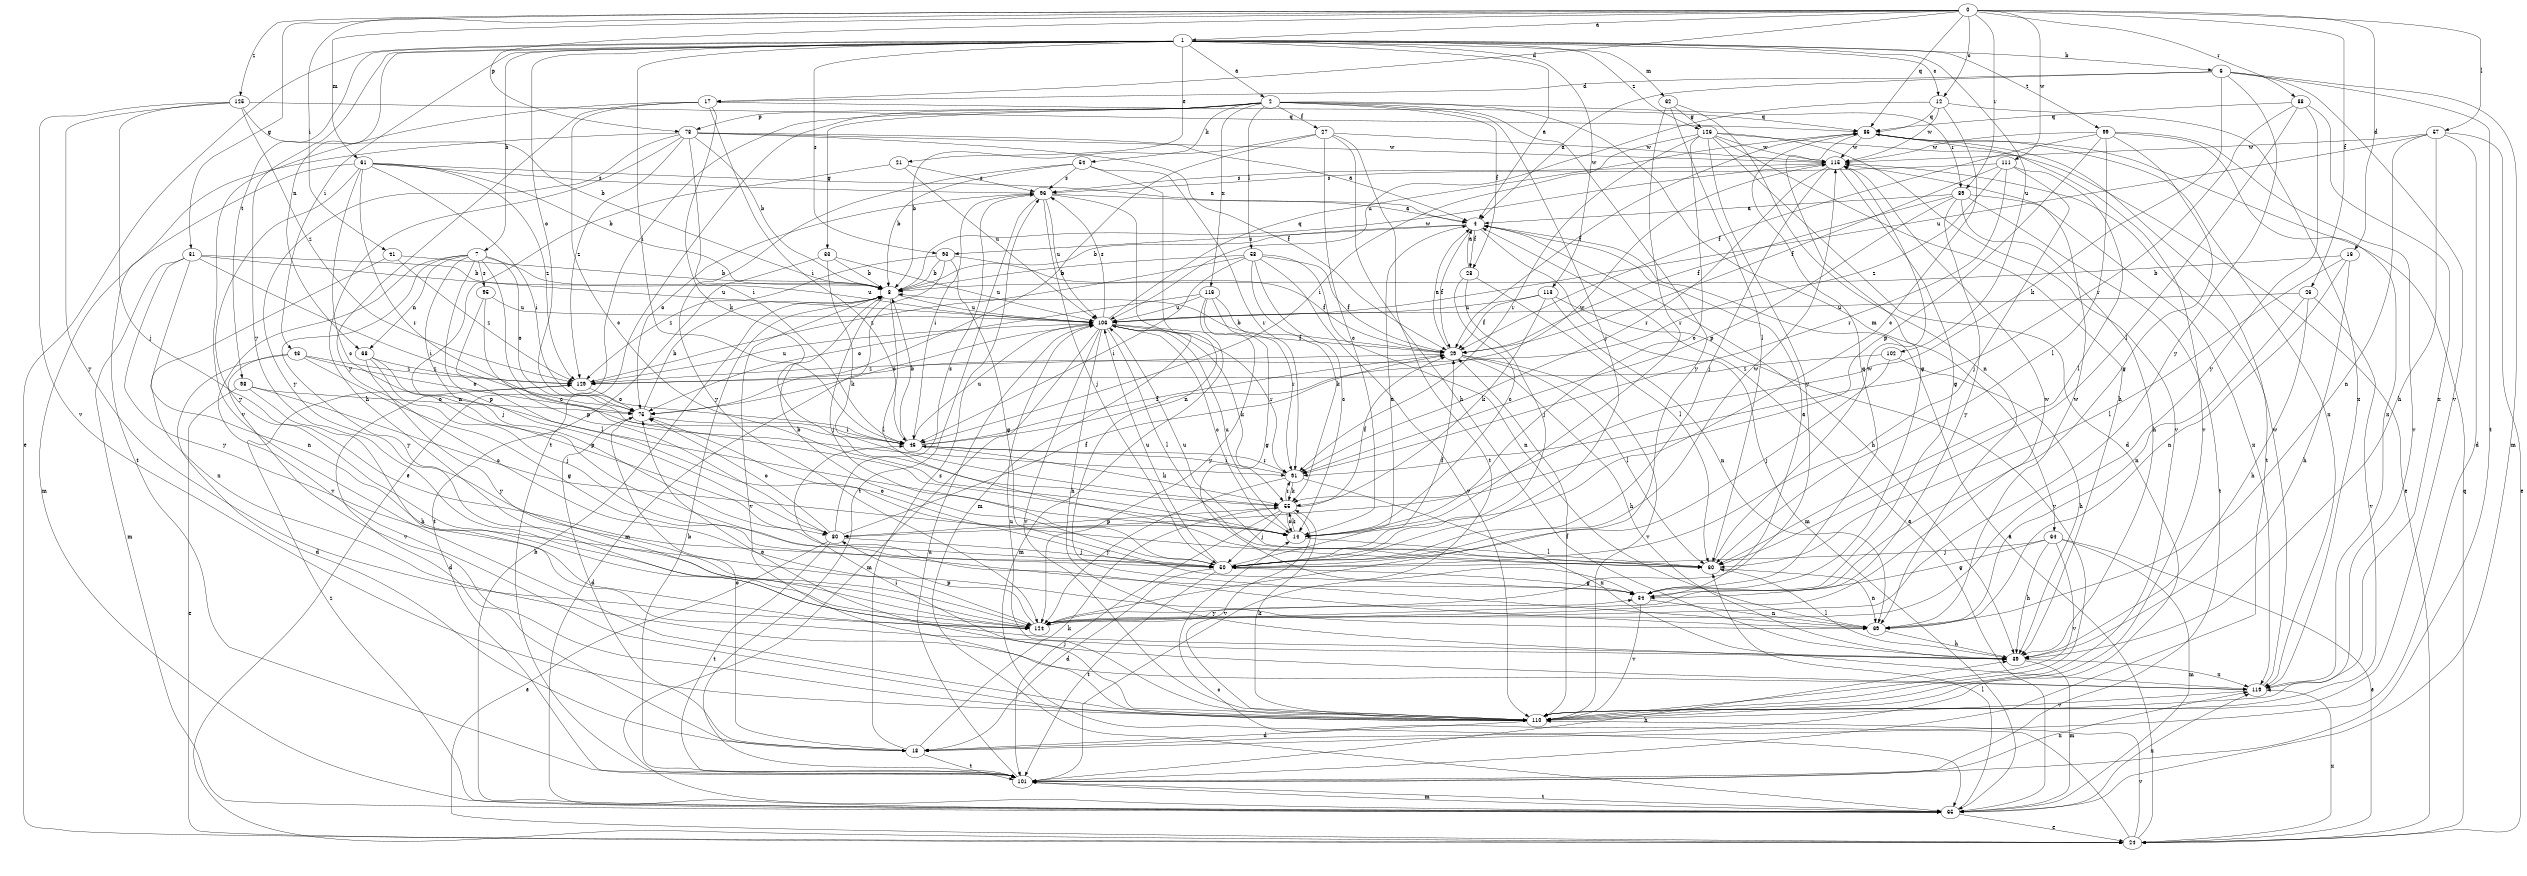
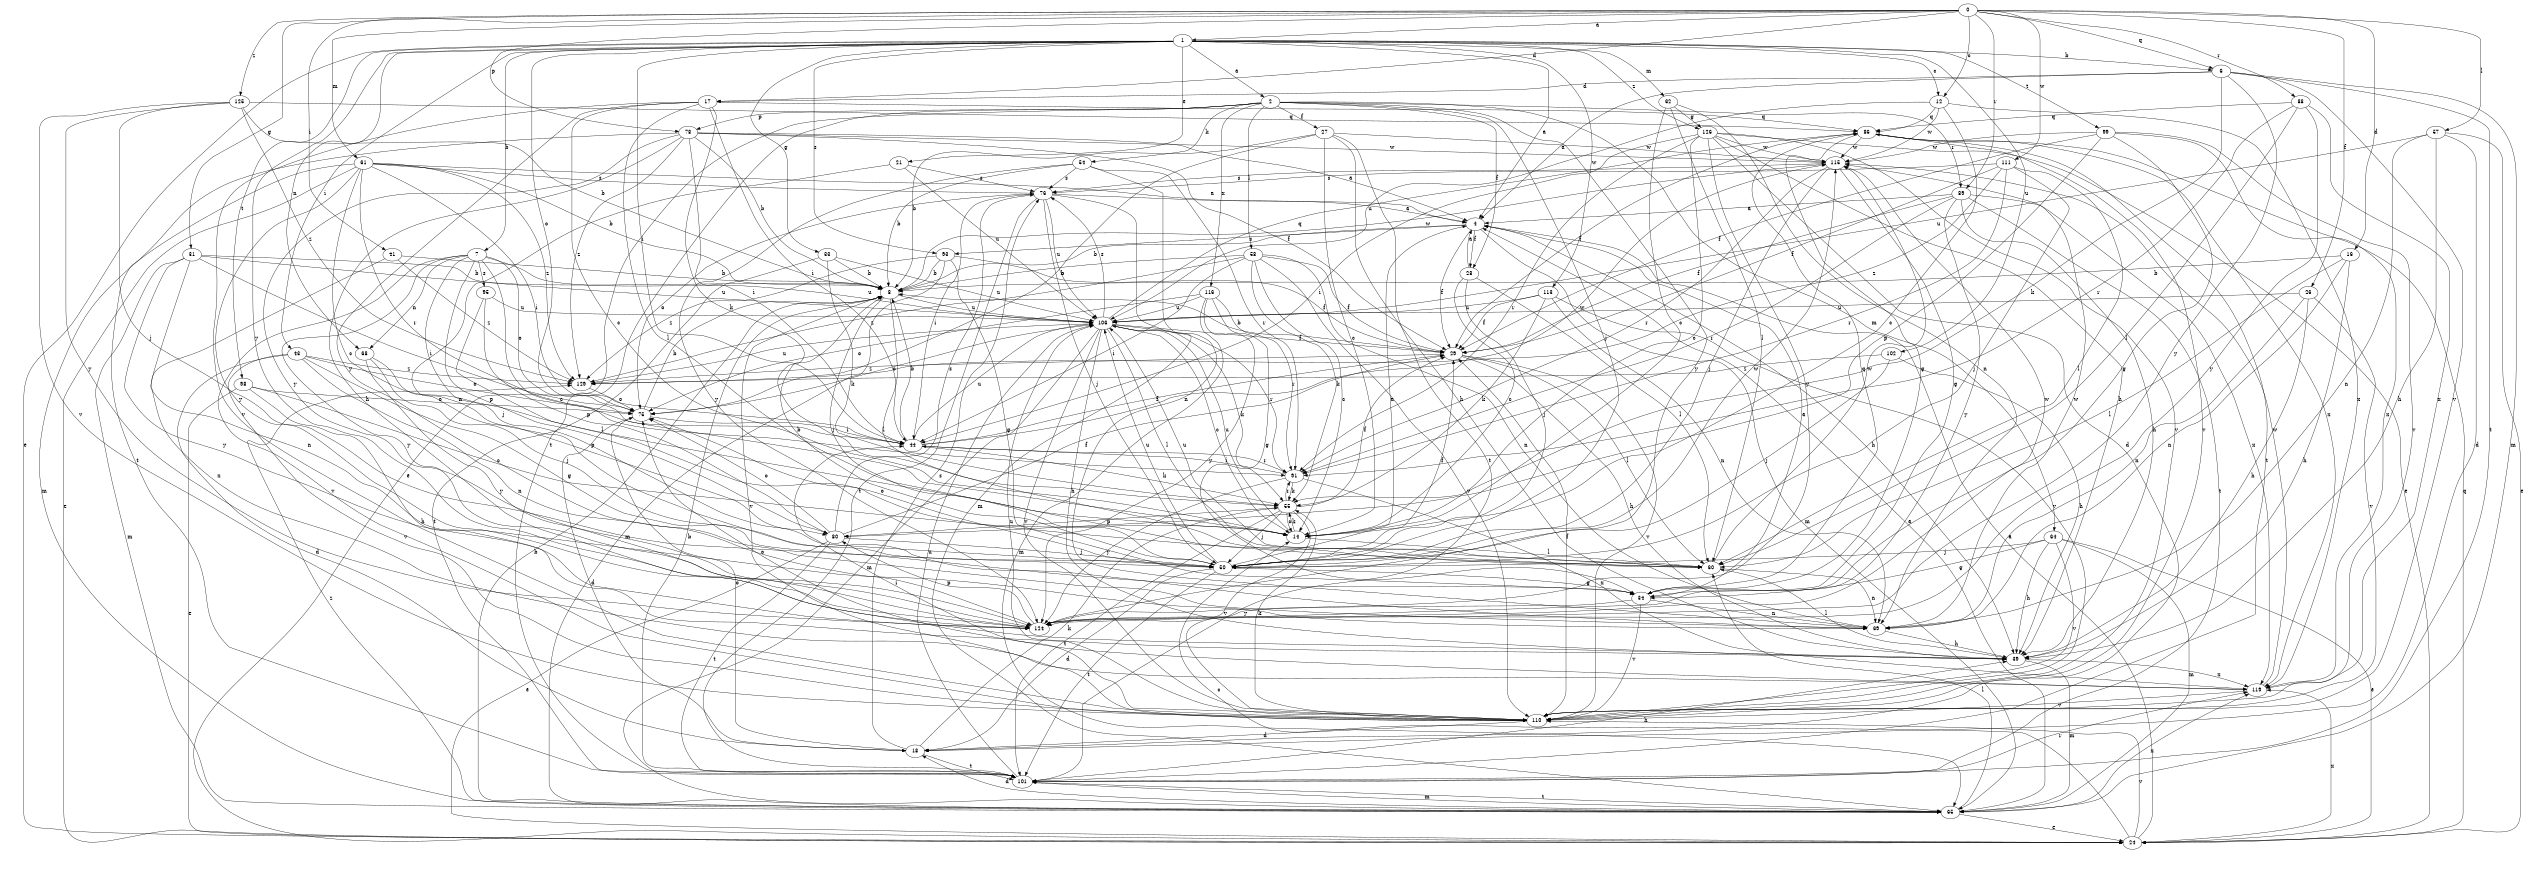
edge "0" -> "86": now "0" -> "6"
edge "2" -> "33": now "1" -> "33"
edge "57" -> "115": removed, label "w"
node "96": label "96" -> "76"
edge "29" -> "4": removed, label "a"
edge "62" -> "14": label "r" -> "c"
edge "89" -> "91": label "p" -> "r"
edge "68" -> "129": removed, label "z"
edge "99" -> "60": now "17" -> "60"
node "46": label "46" -> "44"
edge "43" -> "69": added, label "n"
edge "129" -> "18": now "65" -> "18"
edge "124" -> "34": reversed
edge "55" -> "101": label "j" -> "t"
edge "101" -> "119": label "x" -> "r"
edge "61" -> "24": added, label "e"
